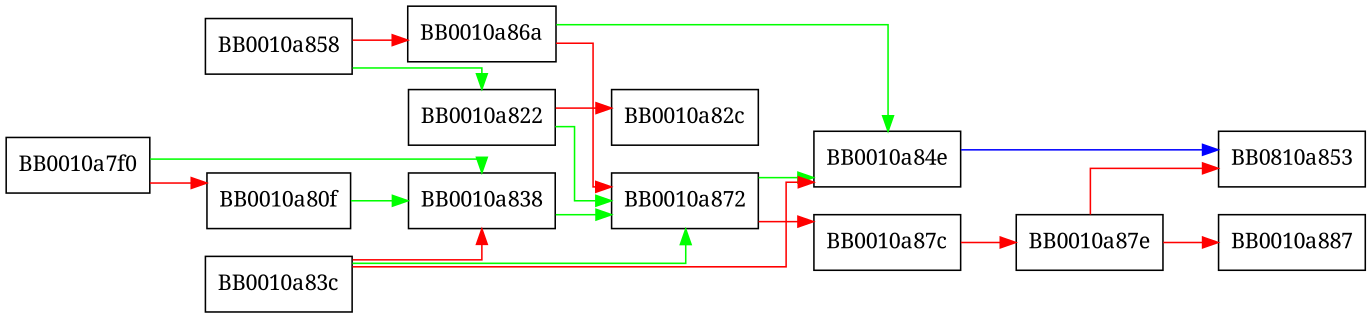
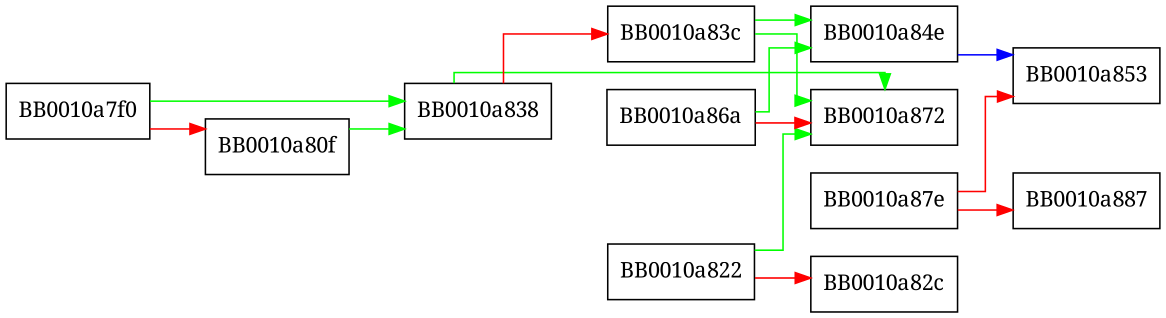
node "BB0010a858": removed
node "BB0810a853": label "BB0810a853" -> "BB0010a853"
edge "BB0010a872" -> "BB0010a84e": removed
node "BB0010a87c": removed
edge "BB0010a83c" -> "BB0010a838": reversed
edge "BB0010a83c" -> "BB0010a84e": color red -> green
